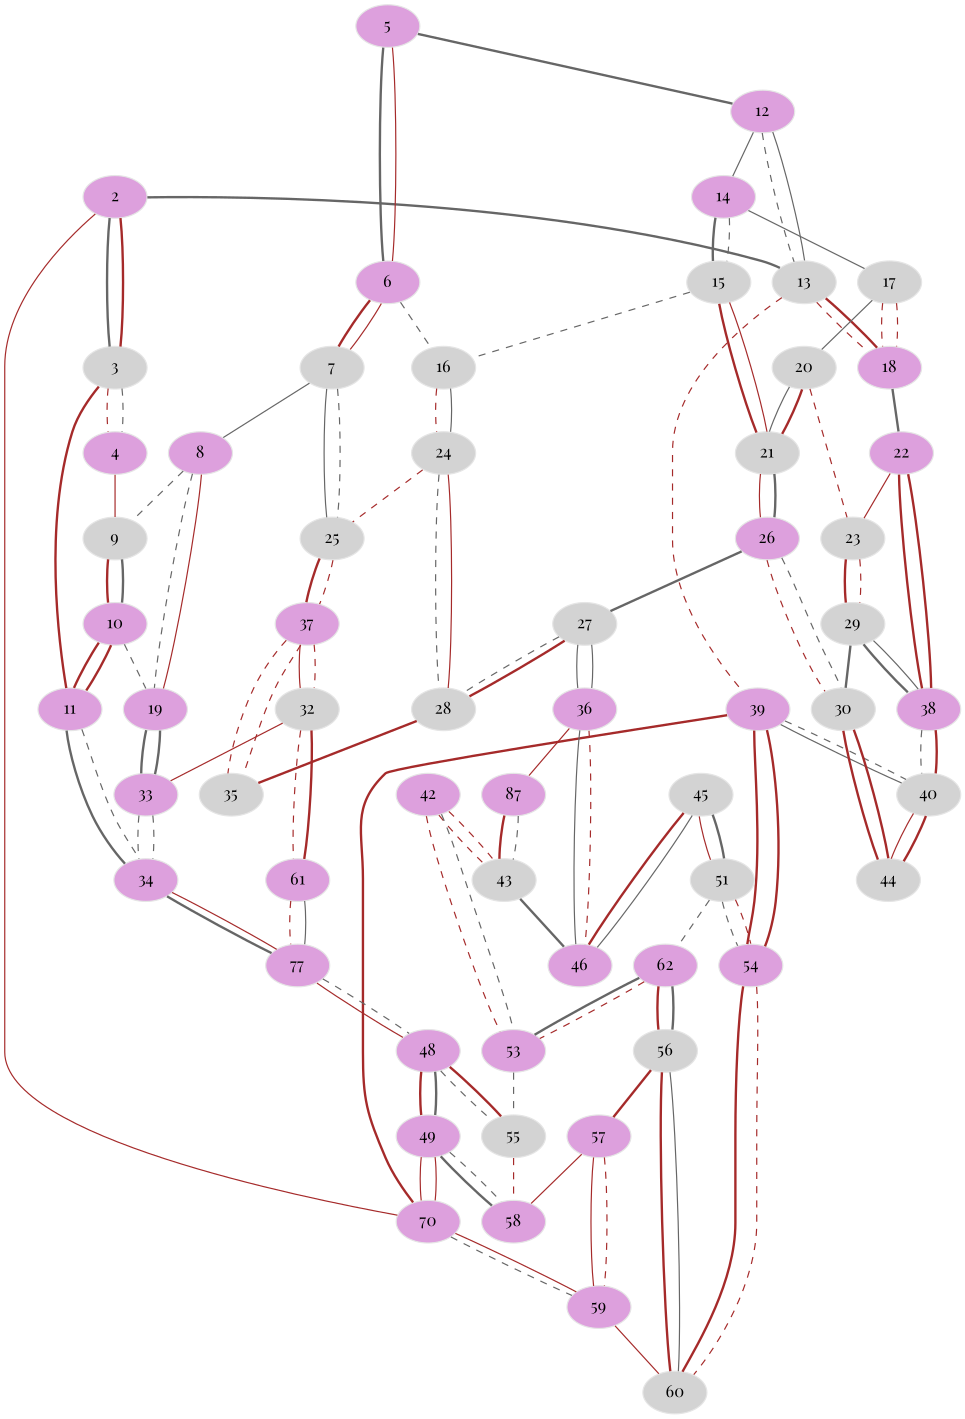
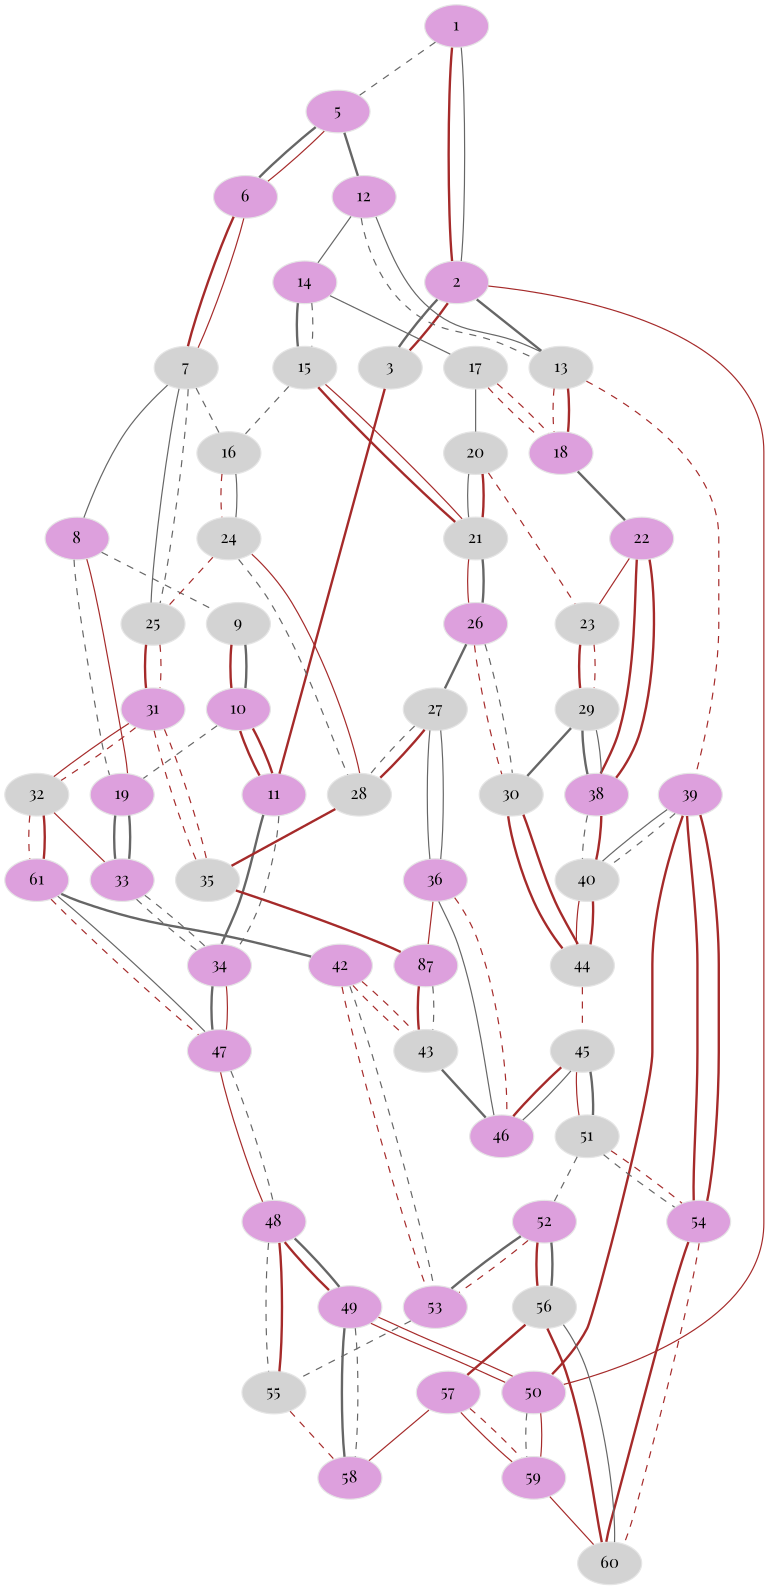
node "1": added
edge "6" -- "16": now "7" -- "16"
node "4": removed
node "37": label "37" -> "31"
edge "35" -- "87": added
edge "61" -- "42": added
node "77": label "77" -> "47"
node "62": label "62" -> "52"
edge "44" -- "45": added
node "70": label "70" -> "50"
